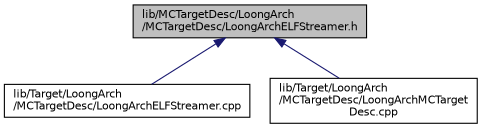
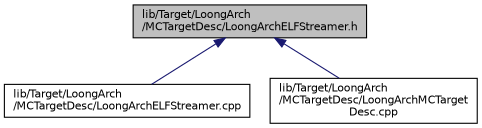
node "lib/MCTargetDesc/LoongArch /MCTargetDesc/LoongArchELFStreamer.h": label "lib/MCTargetDesc/LoongArch /MCTargetDesc/LoongArchELFStreamer.h" -> "lib/Target/LoongArch /MCTargetDesc/LoongArchELFStreamer.h"
